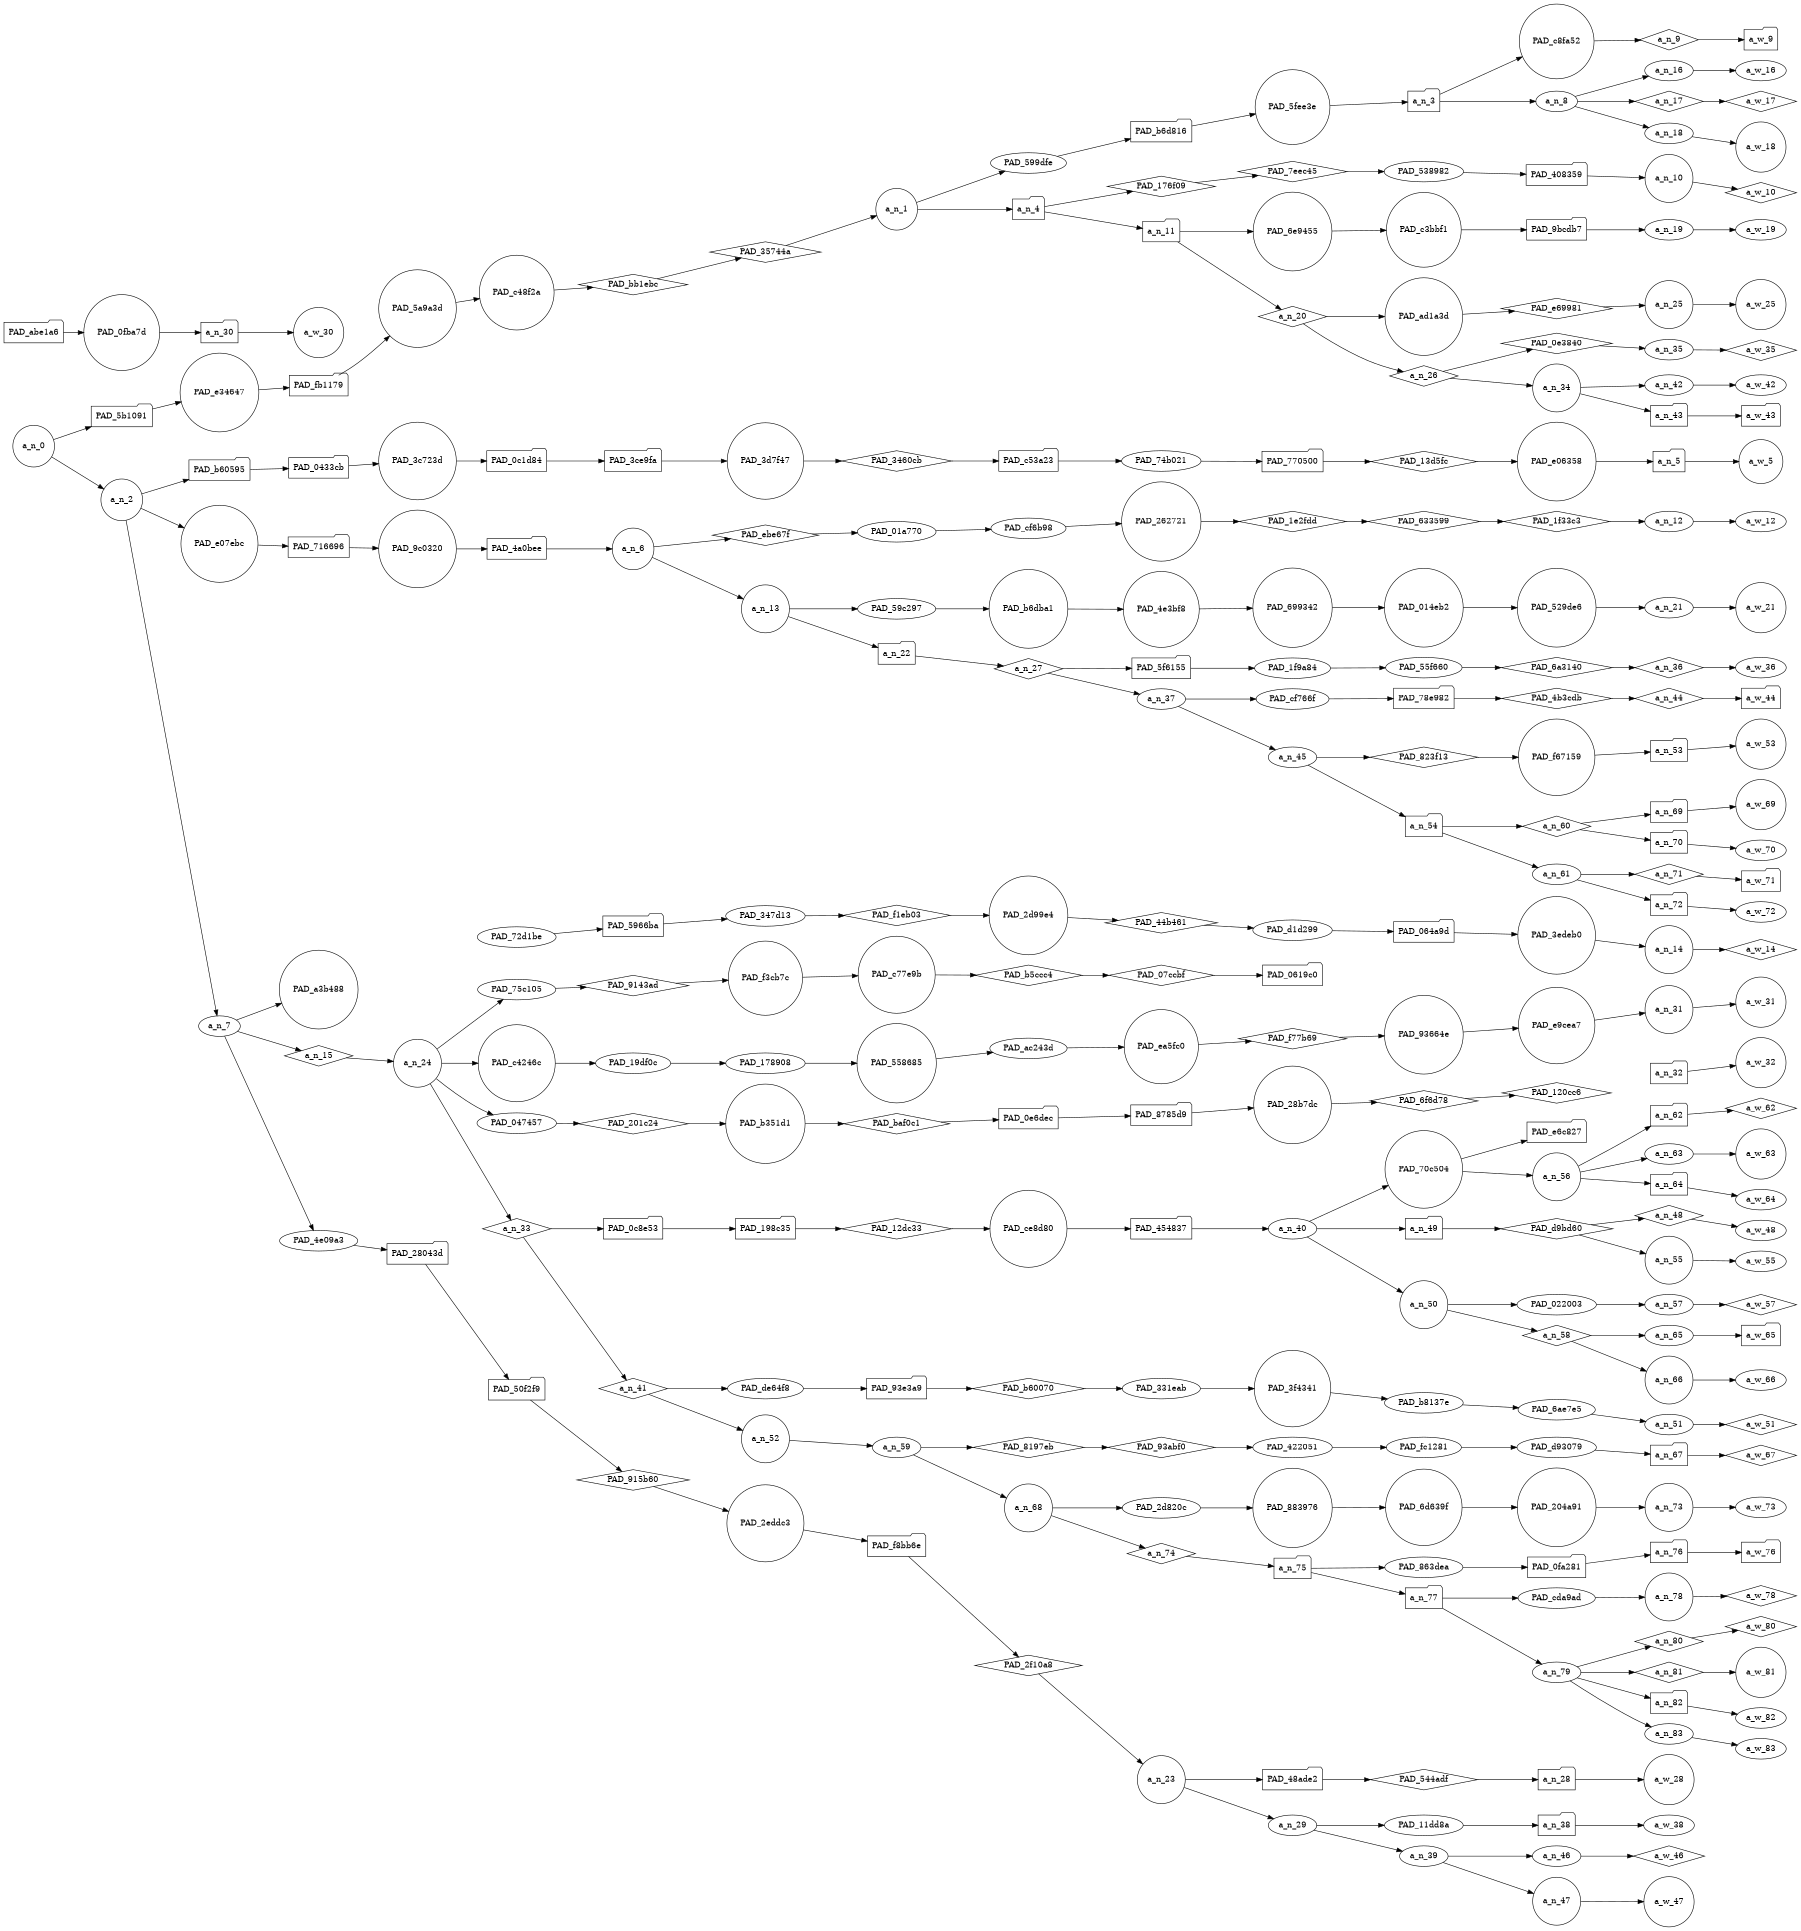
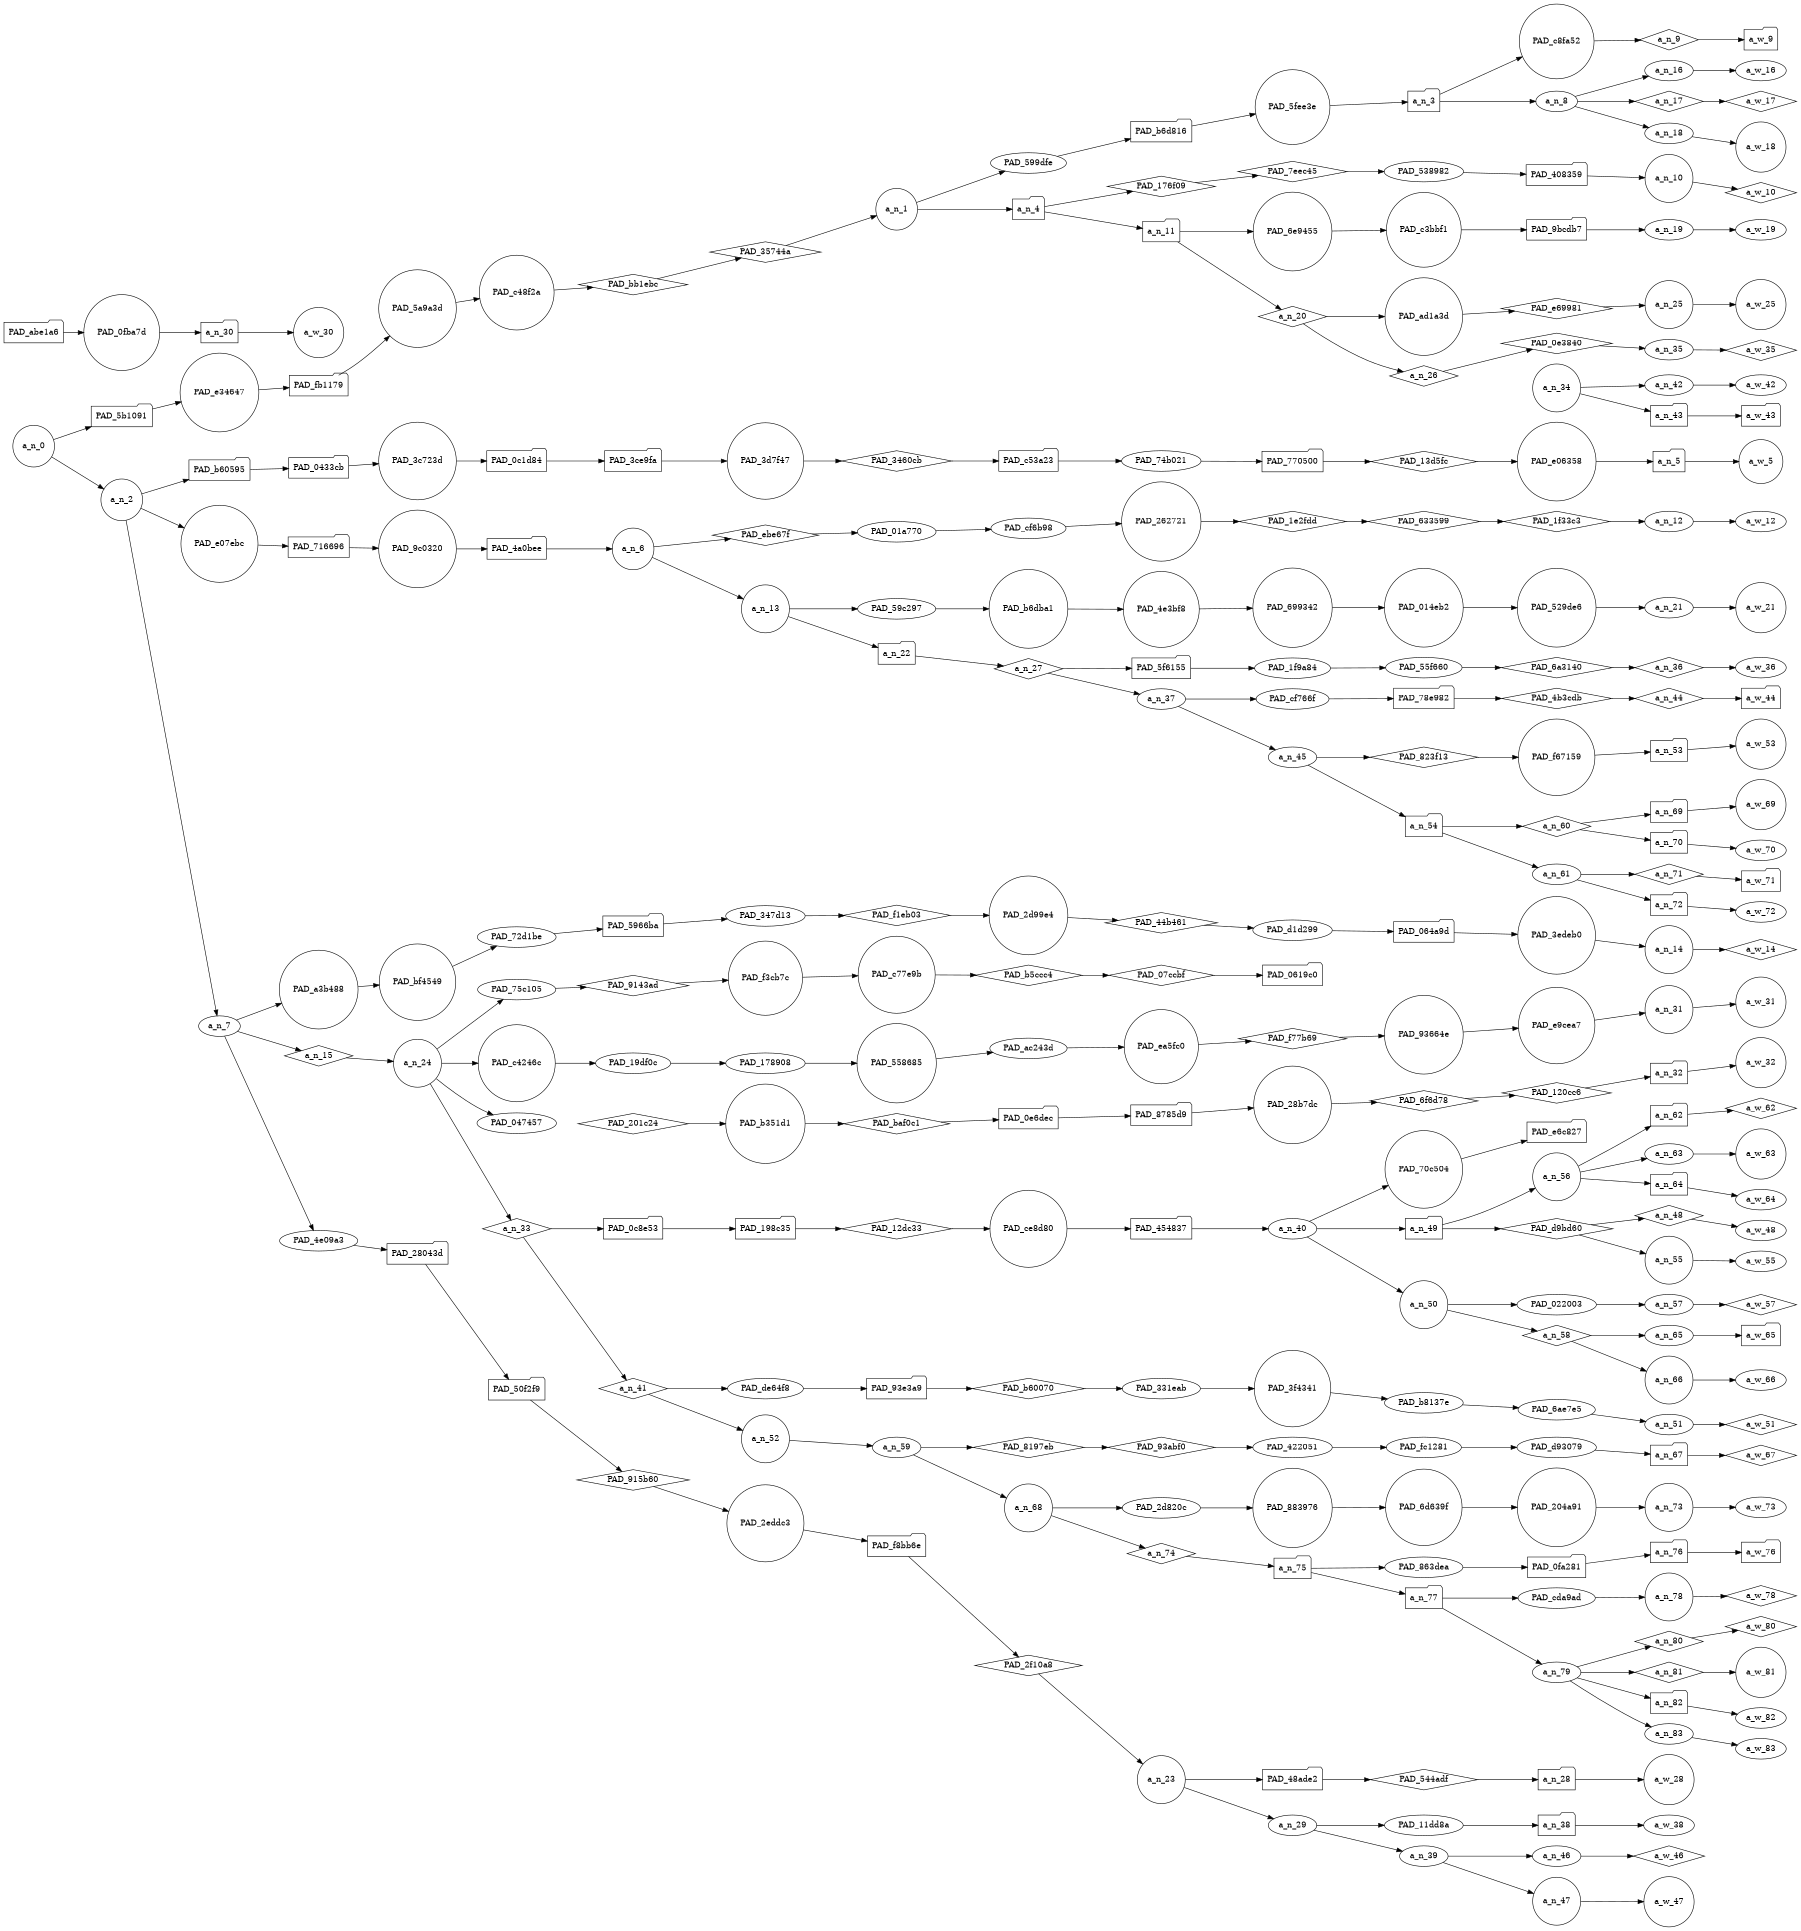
edge "a_n_26" -> "a_n_34": removed
node "PAD_bf4549": added
edge "PAD_120cc6" -> "a_n_32": added
edge "PAD_047457" -> "PAD_201c24": removed
edge "PAD_70c504" -> "a_n_56": now "a_n_49" -> "a_n_56"
